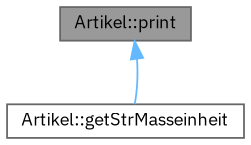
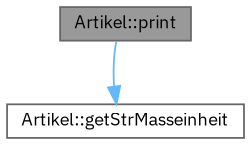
edge "Artikel::getStrMasseinheit" -> "Artikel::print": reversed
